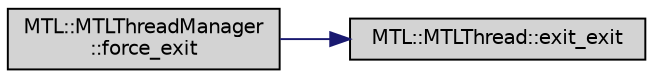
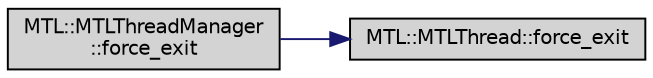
node "MTL::MTLThread::exit_exit": label "MTL::MTLThread::exit_exit" -> "MTL::MTLThread::force_exit"
